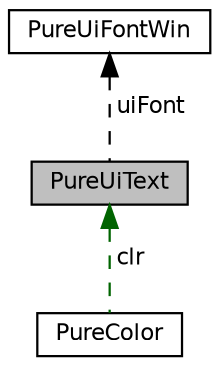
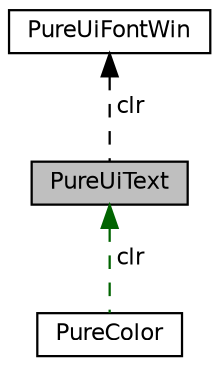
edge "PureUiText" -> "PureUiFontWin": label " uiFont" -> " clr"
